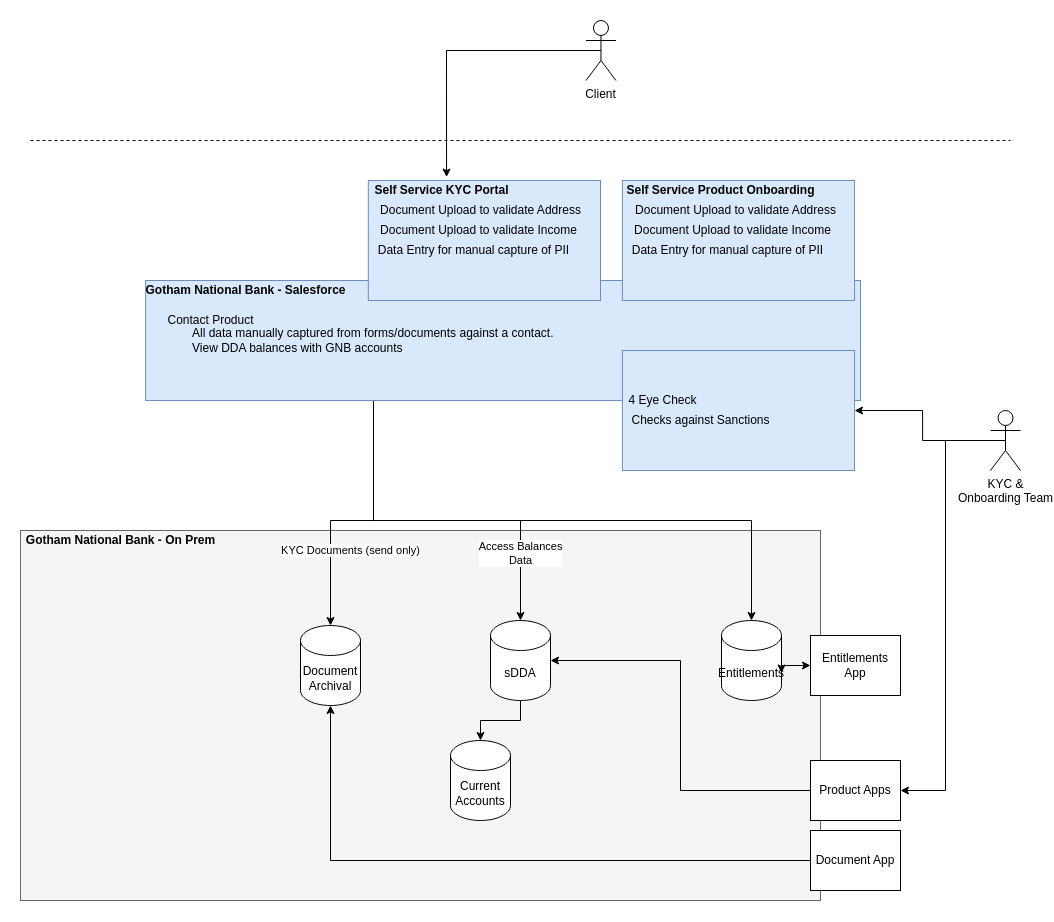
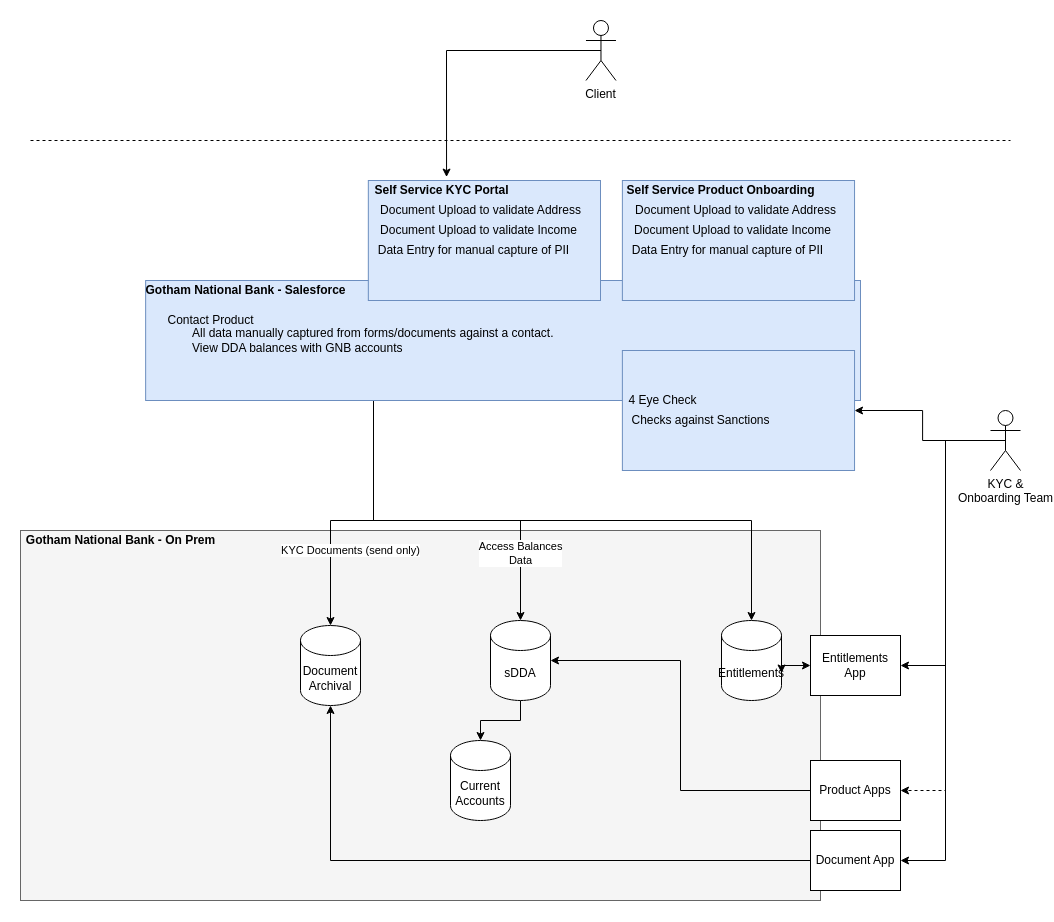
edge "KYC & Onboarding Team" -> "Entitlements App": added
edge "KYC & Onboarding Team" -> "Product Apps": style solid -> dashed
edge "KYC & Onboarding Team" -> "Document App": added
